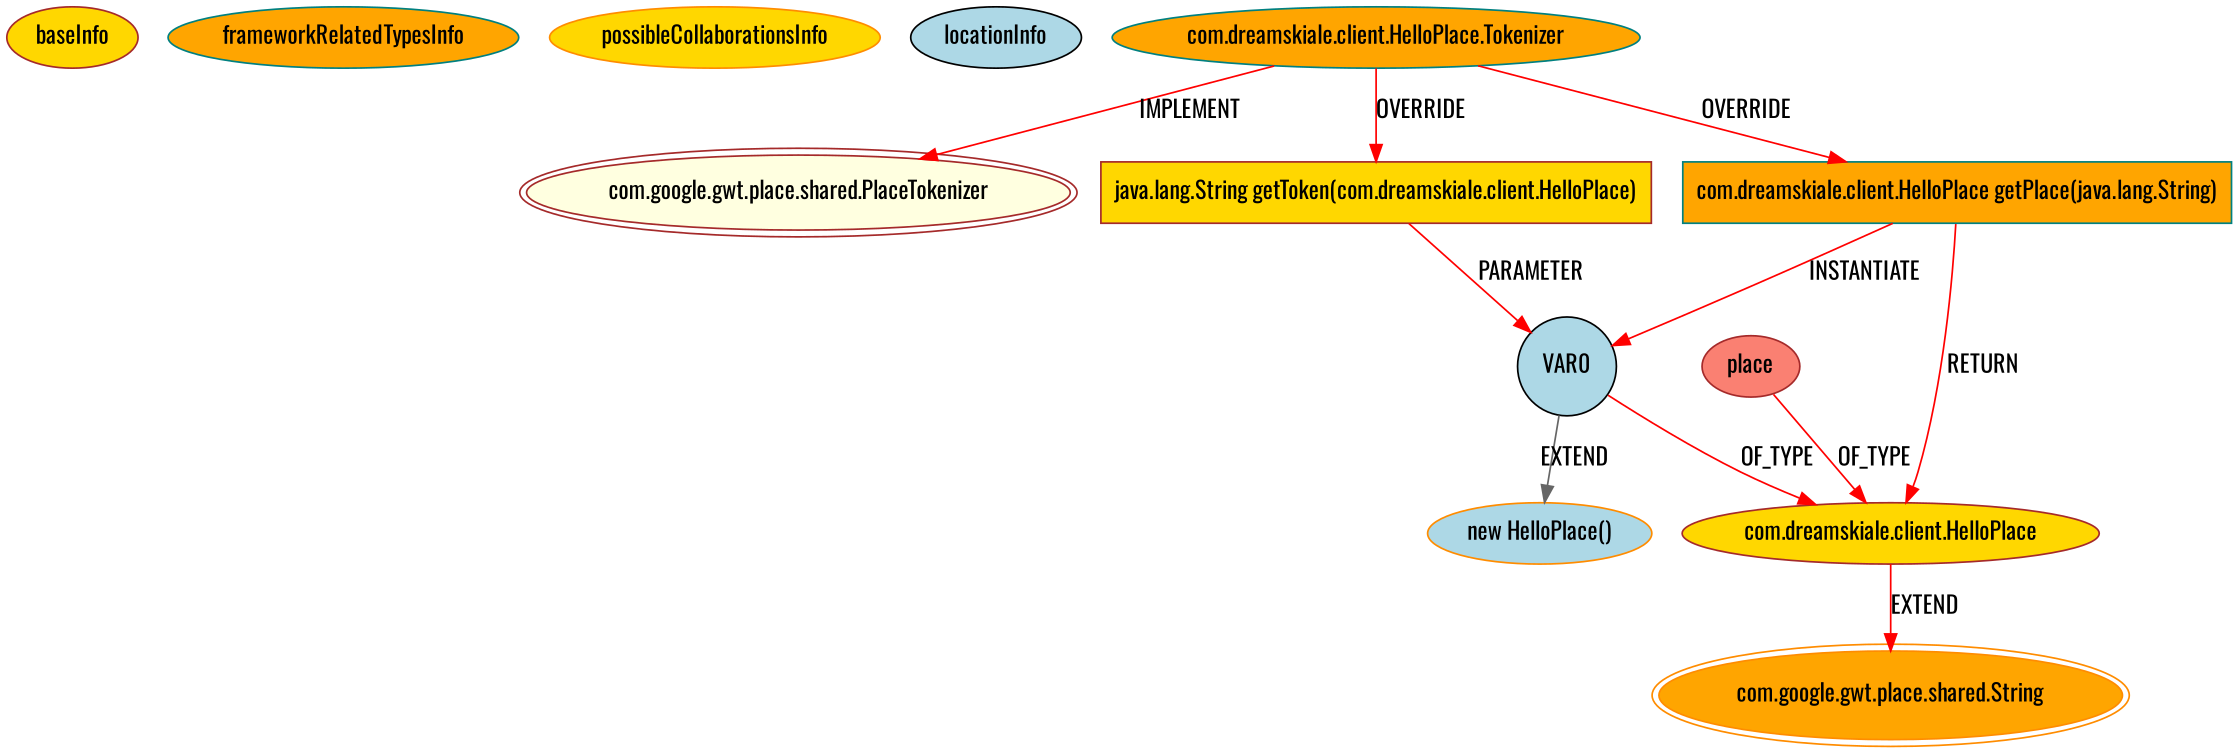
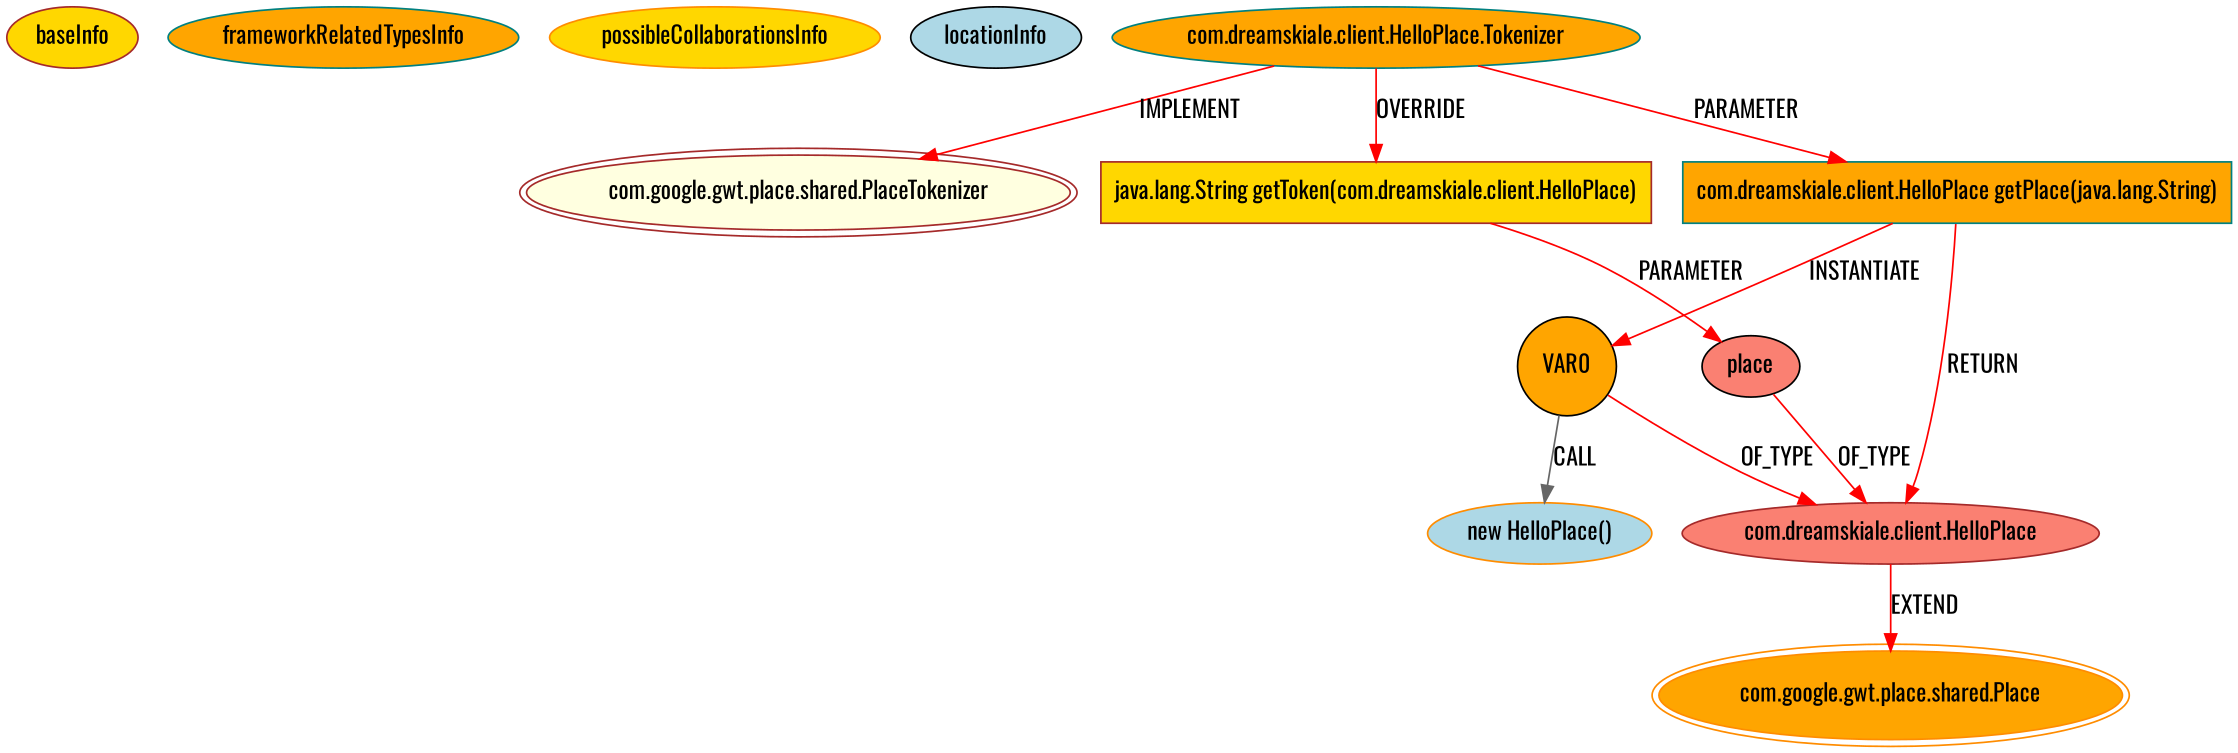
edge "com.dreamskiale.client.HelloPlace.Tokenizer" -> "com.dreamskiale.client.HelloPlace getPlace(java.lang.String)": label "OVERRIDE" -> "PARAMETER"
edge "java.lang.String getToken(com.dreamskiale.client.HelloPlace)" -> "VAR0": now "java.lang.String getToken(com.dreamskiale.client.HelloPlace)" -> "place"
node "VAR0": fillcolor lightblue -> orange
node "place": color brown -> black
edge "VAR0" -> "new HelloPlace()": label "EXTEND" -> "CALL"
node "com.dreamskiale.client.HelloPlace": fillcolor gold -> salmon
node "com.google.gwt.place.shared.String": label "com.google.gwt.place.shared.String" -> "com.google.gwt.place.shared.Place"
